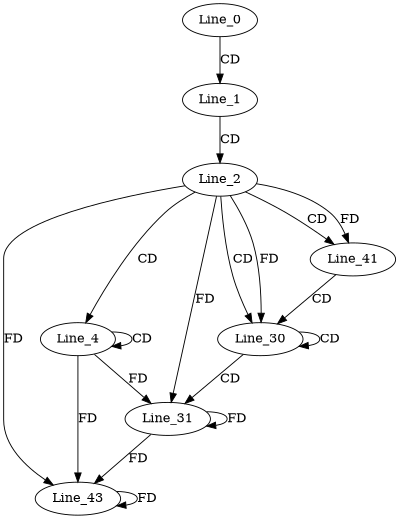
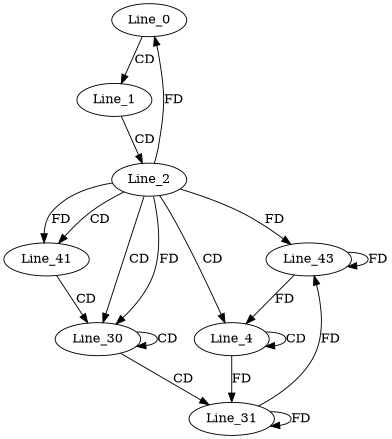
edge "Line_2" -> "Line_31": now "Line_2" -> "Line_0"
edge "Line_4" -> "Line_43": reversed
